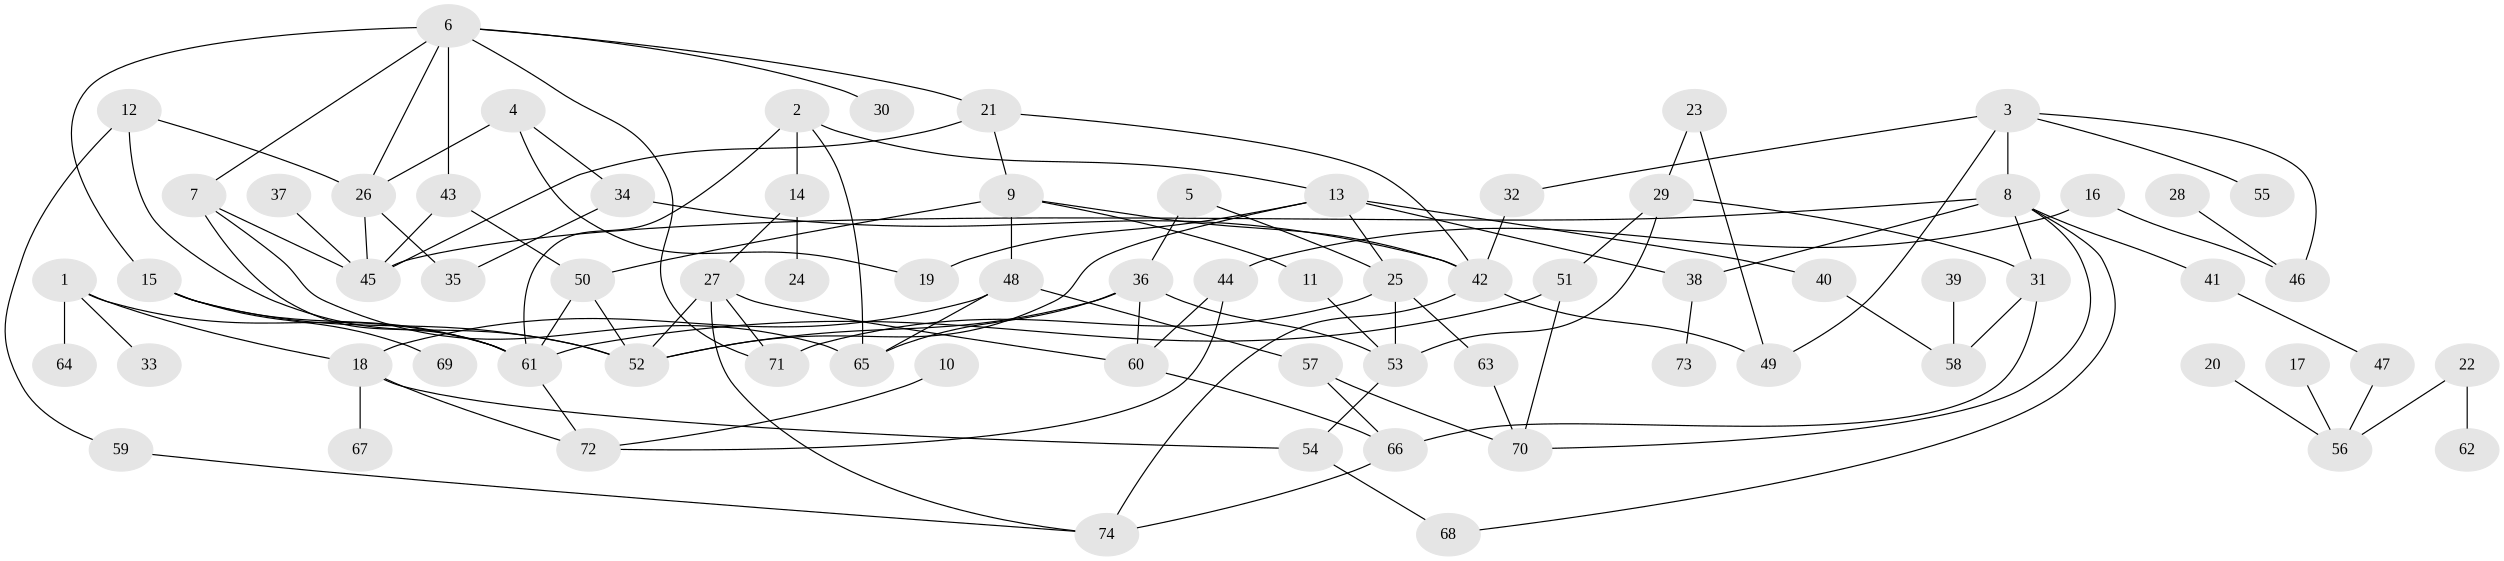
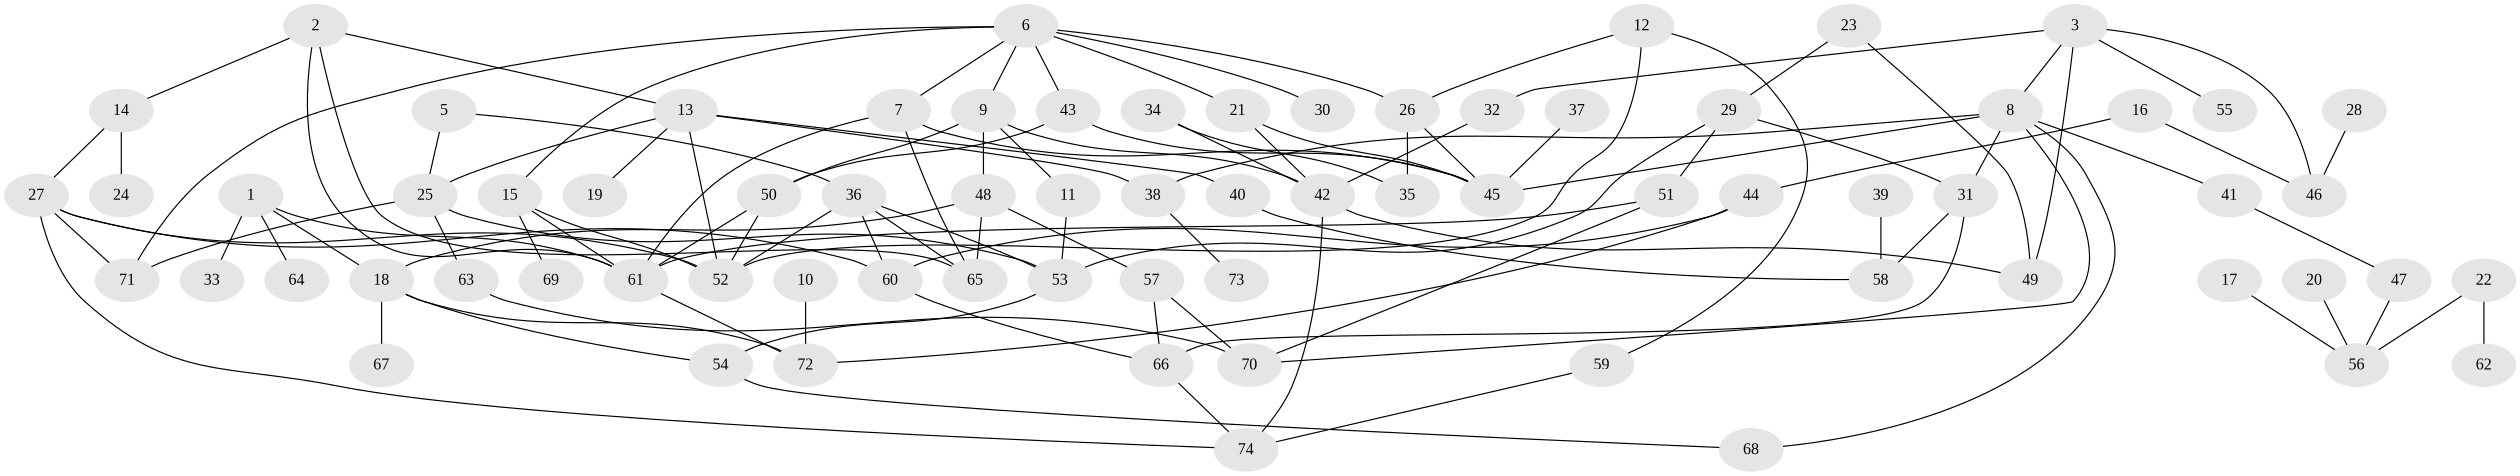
node "4": removed
edge "21" -- "9": now "6" -- "9"
